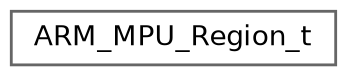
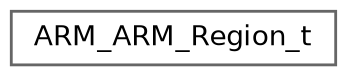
node "ARM_MPU_Region_t": label "ARM_MPU_Region_t" -> "ARM_ARM_Region_t"
